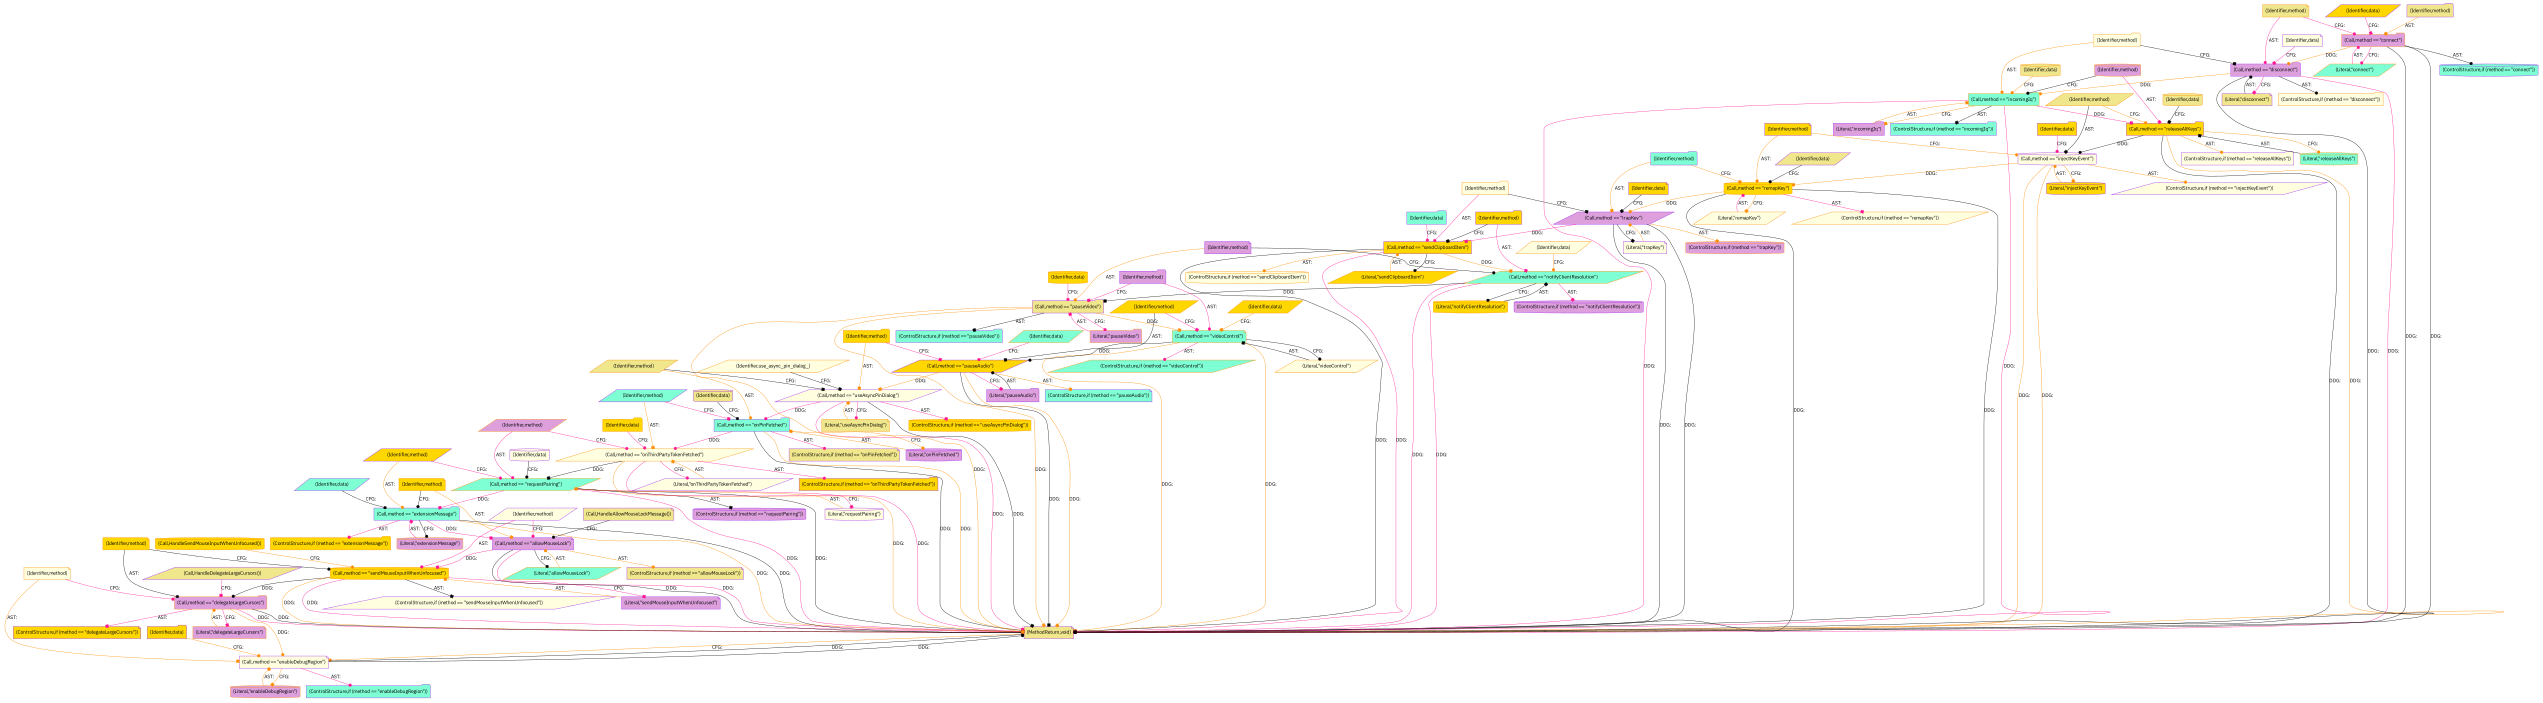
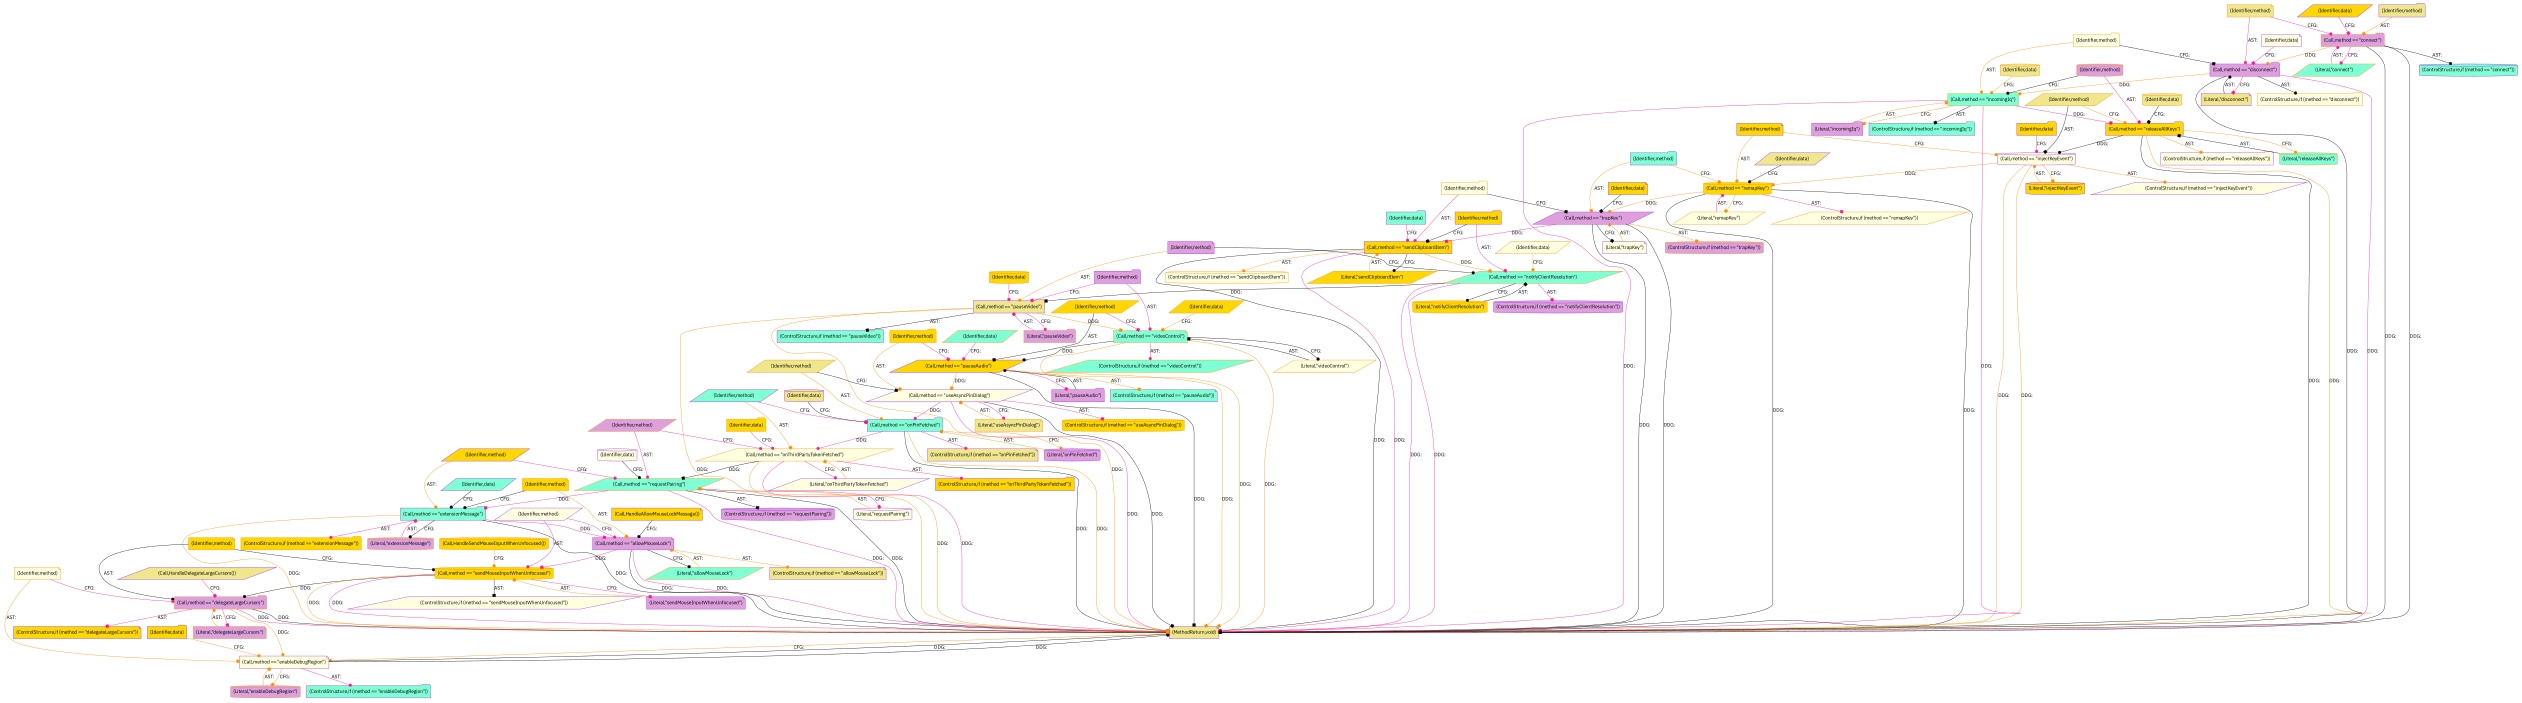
node "(Identifier,use_async_pin_dialog_)": removed
node "(Call,HandleAllowMouseLockMessage())": fillcolor khaki -> gold
